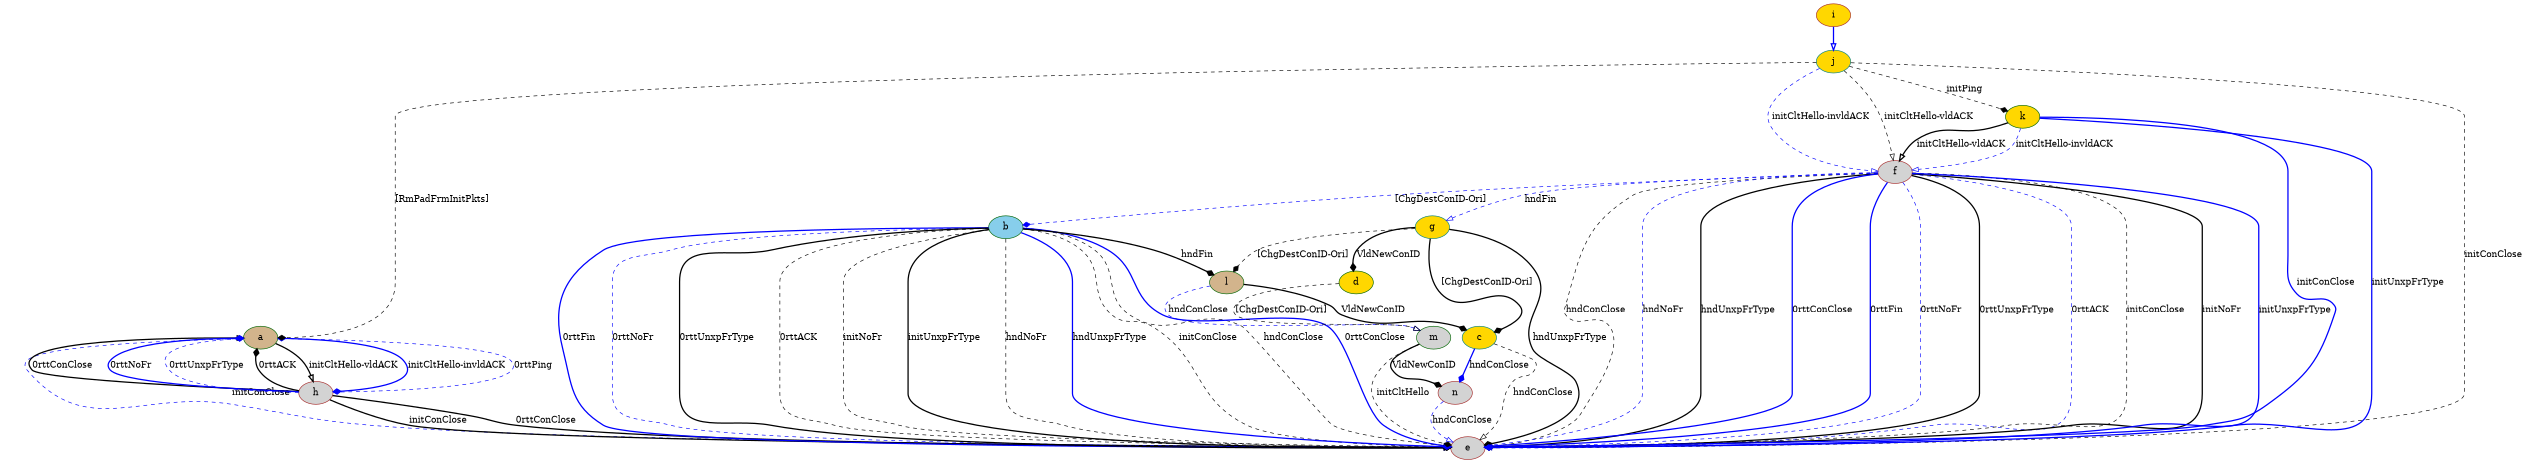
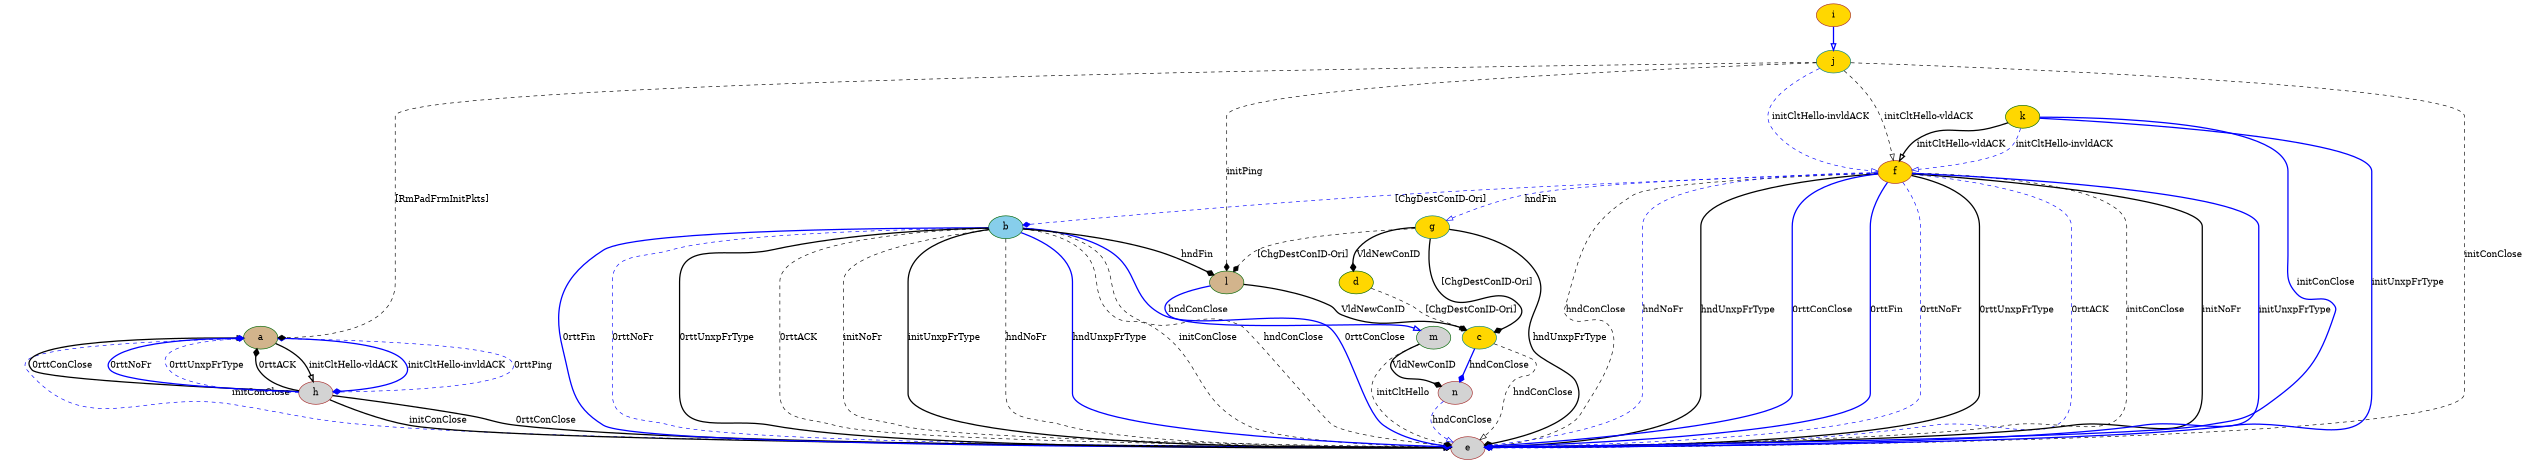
edge "j" -> "k": now "j" -> "l"
node "f": fillcolor lightgrey -> gold
edge "d" -> "m": now "d" -> "c"
edge "l" -> "m": style dashed -> bold
